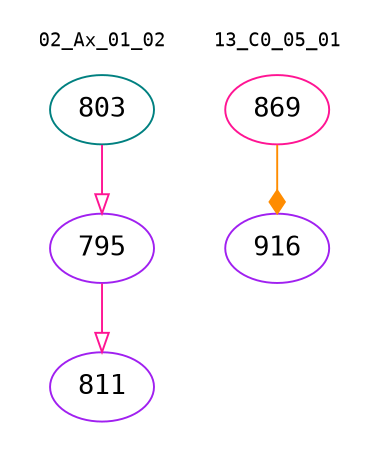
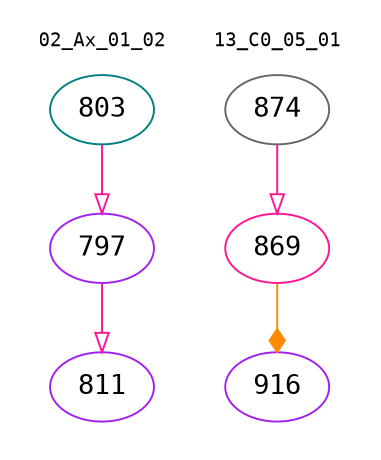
node "874": added
node "795": label "795" -> "797"
